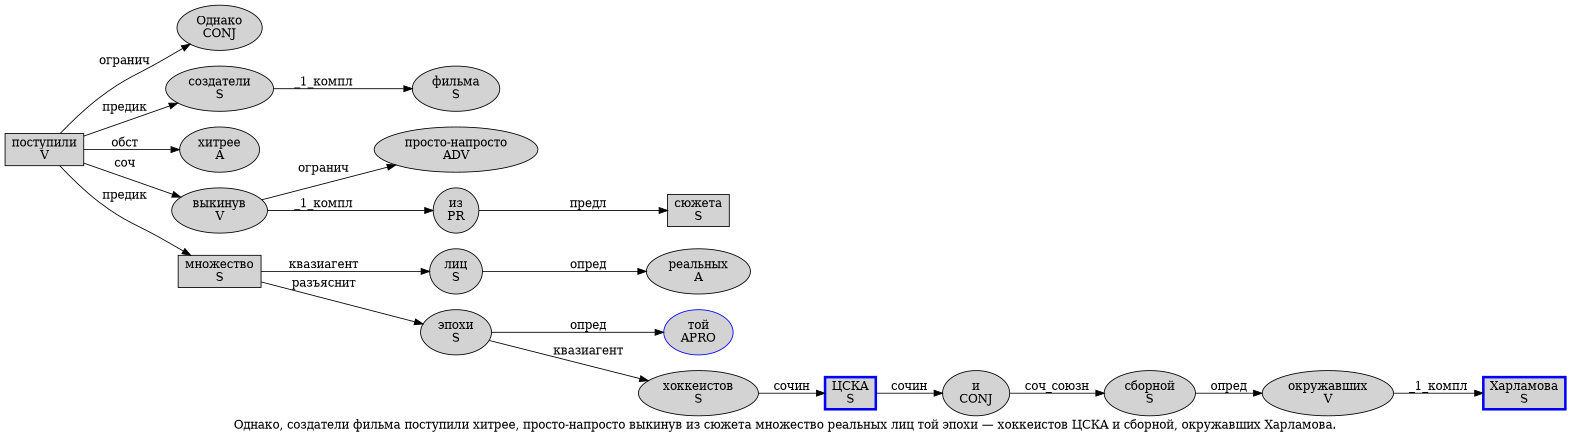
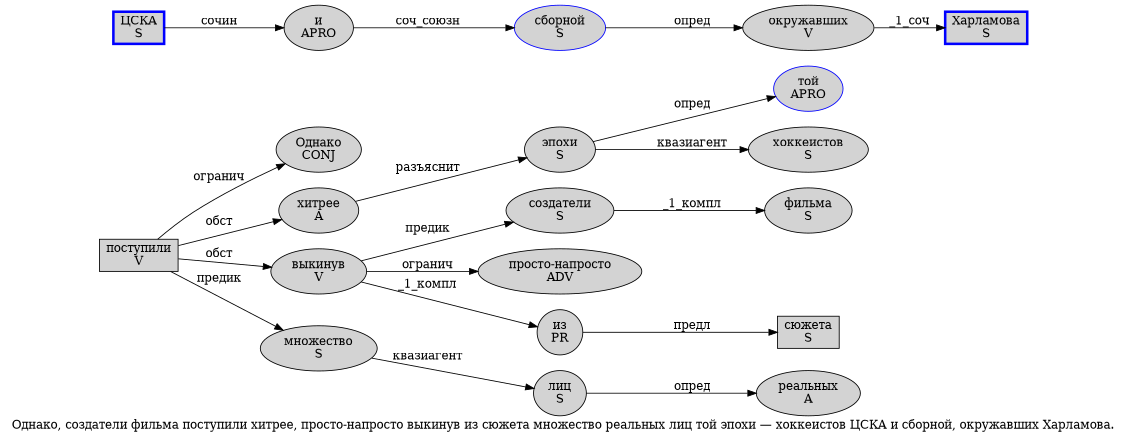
edge "поступили V" -> "создатели S": now "выкинув V" -> "создатели S"
edge "поступили V" -> "выкинув V": label "соч" -> "обст"
node "множество S": shape box -> ellipse
edge "множество S" -> "эпохи S": now "хитрее A" -> "эпохи S"
edge "окружавших V" -> "Харламова S": label "_1_компл" -> "_1_соч"
edge "хоккеистов S" -> "ЦСКА S": removed, label "сочин"
node "и CONJ": label "и CONJ" -> "и APRO"
node "сборной S": color black -> blue
